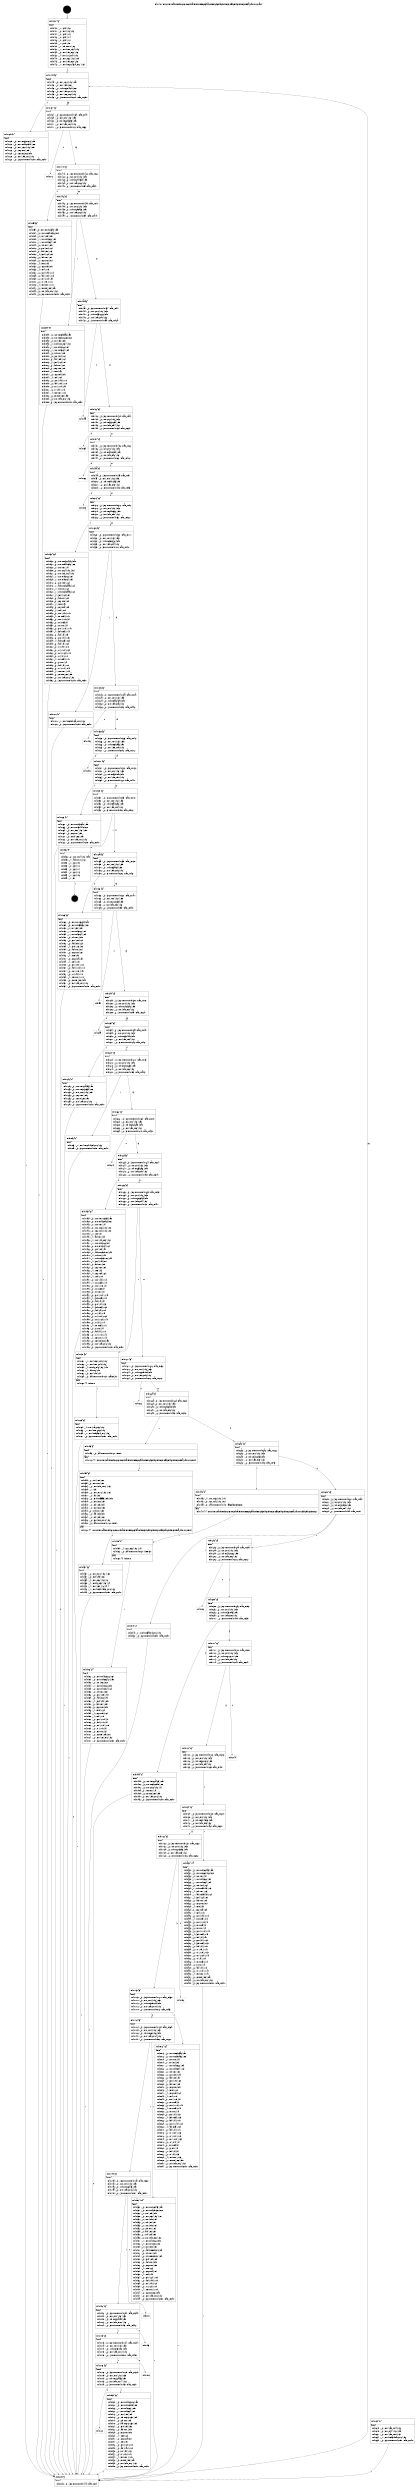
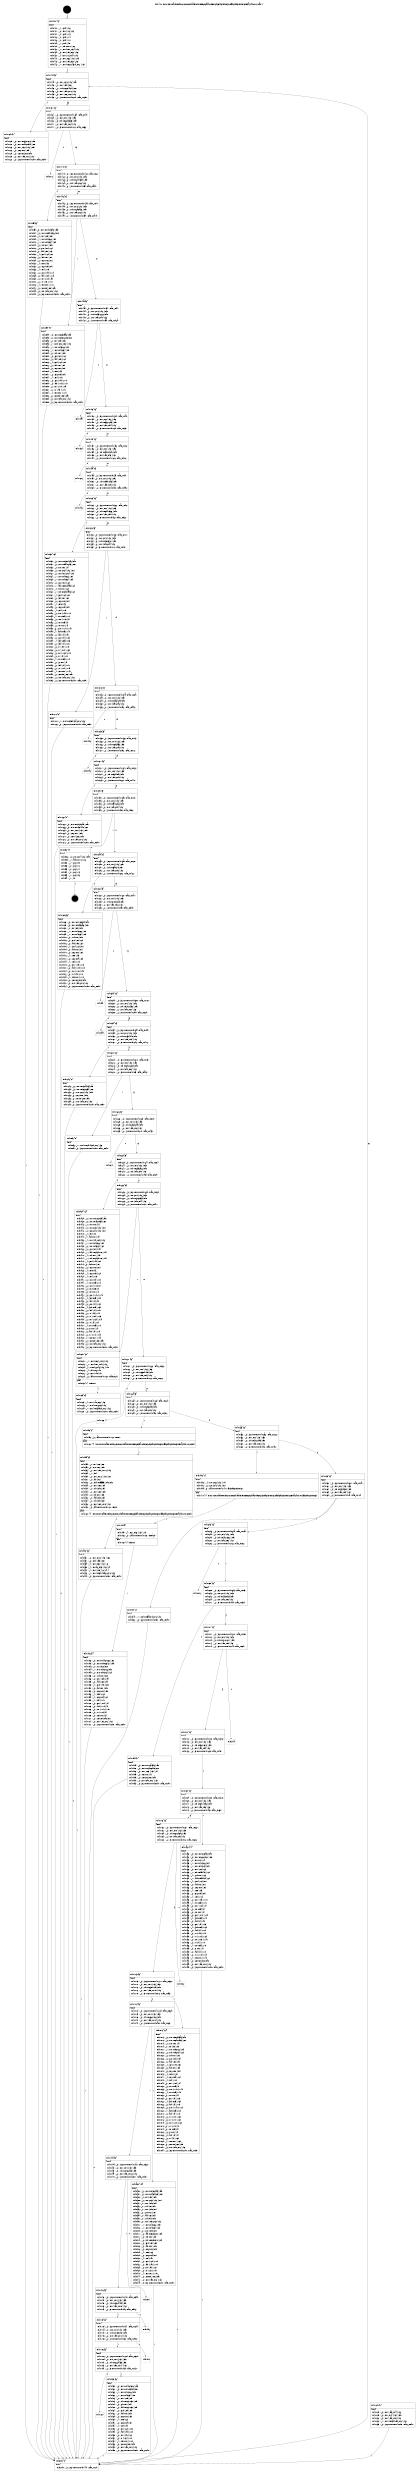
edge "0x4018cf [23]" -> "0x4020b0 [5]": now "0x401c28" -> "0x4020b0 [5]"
